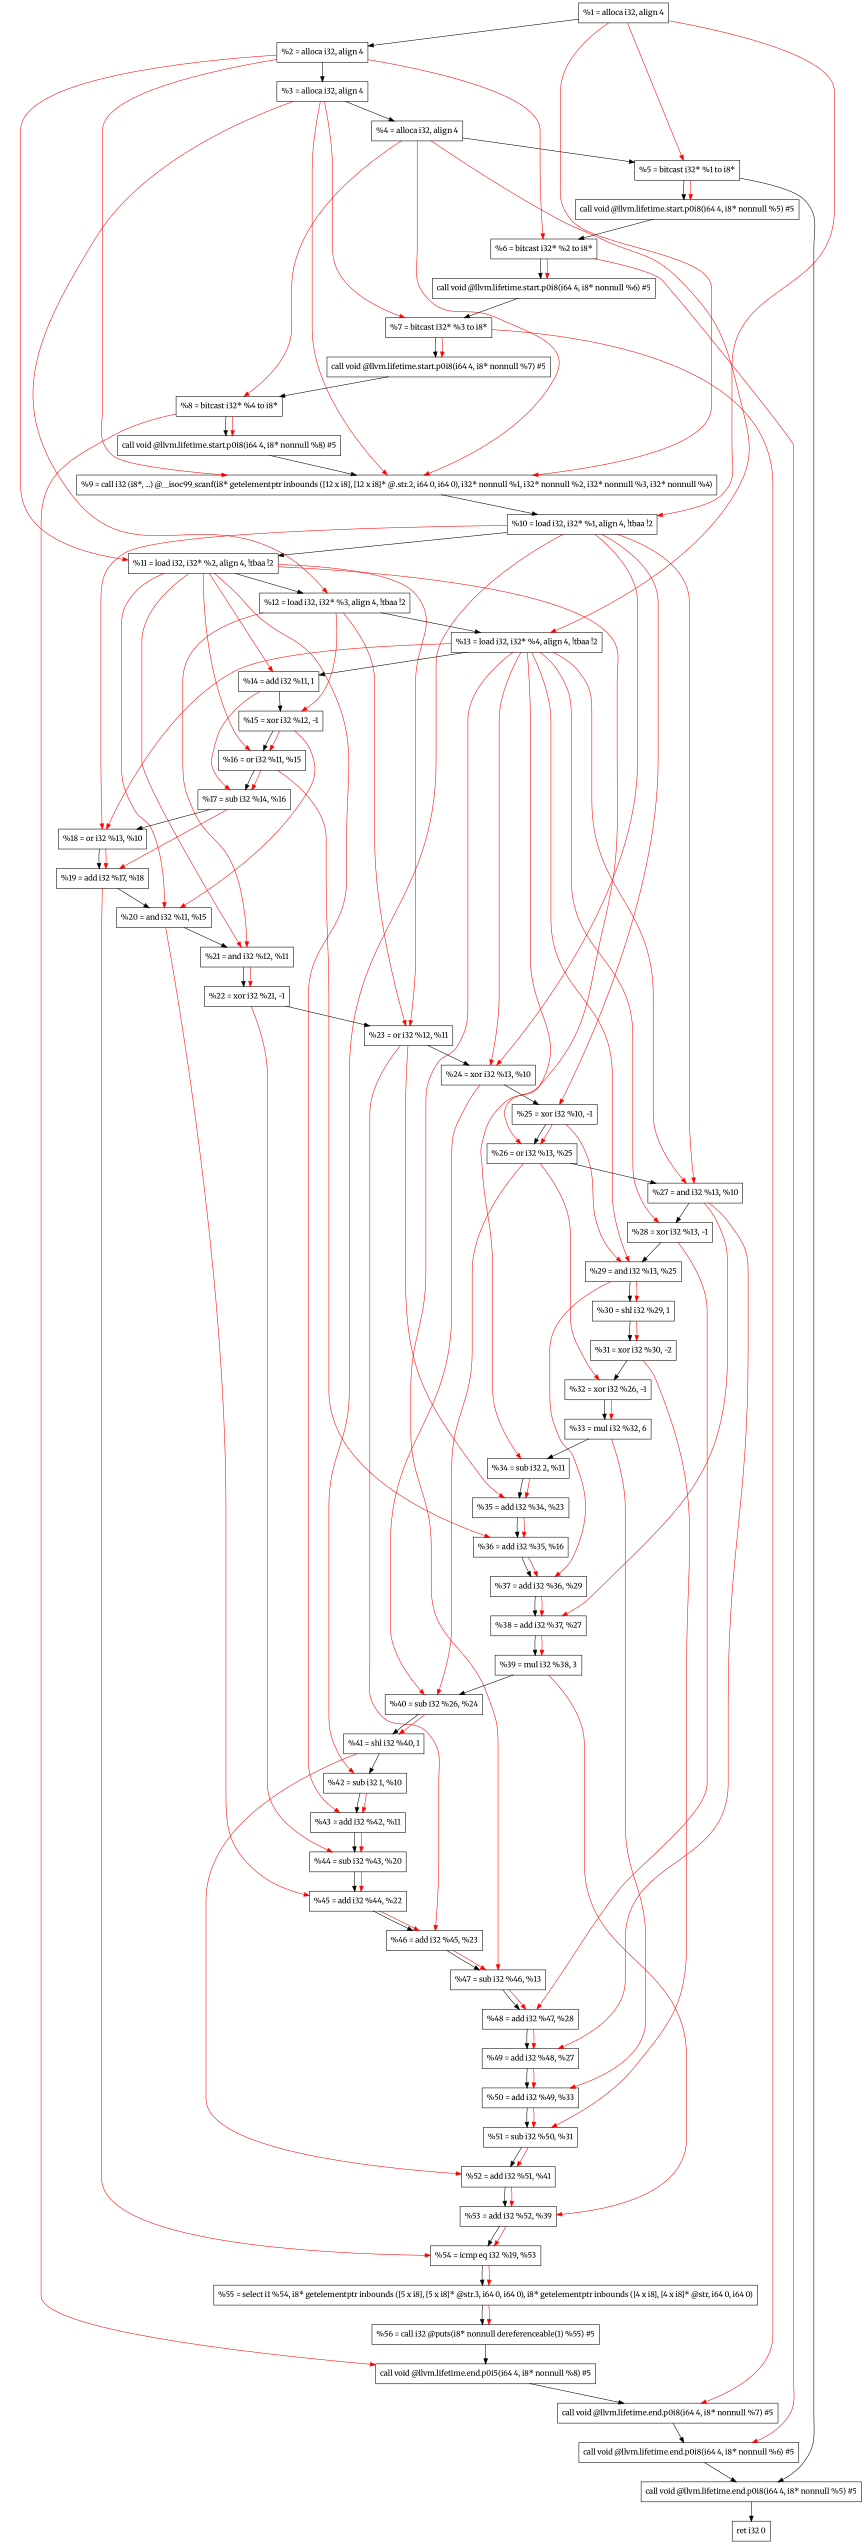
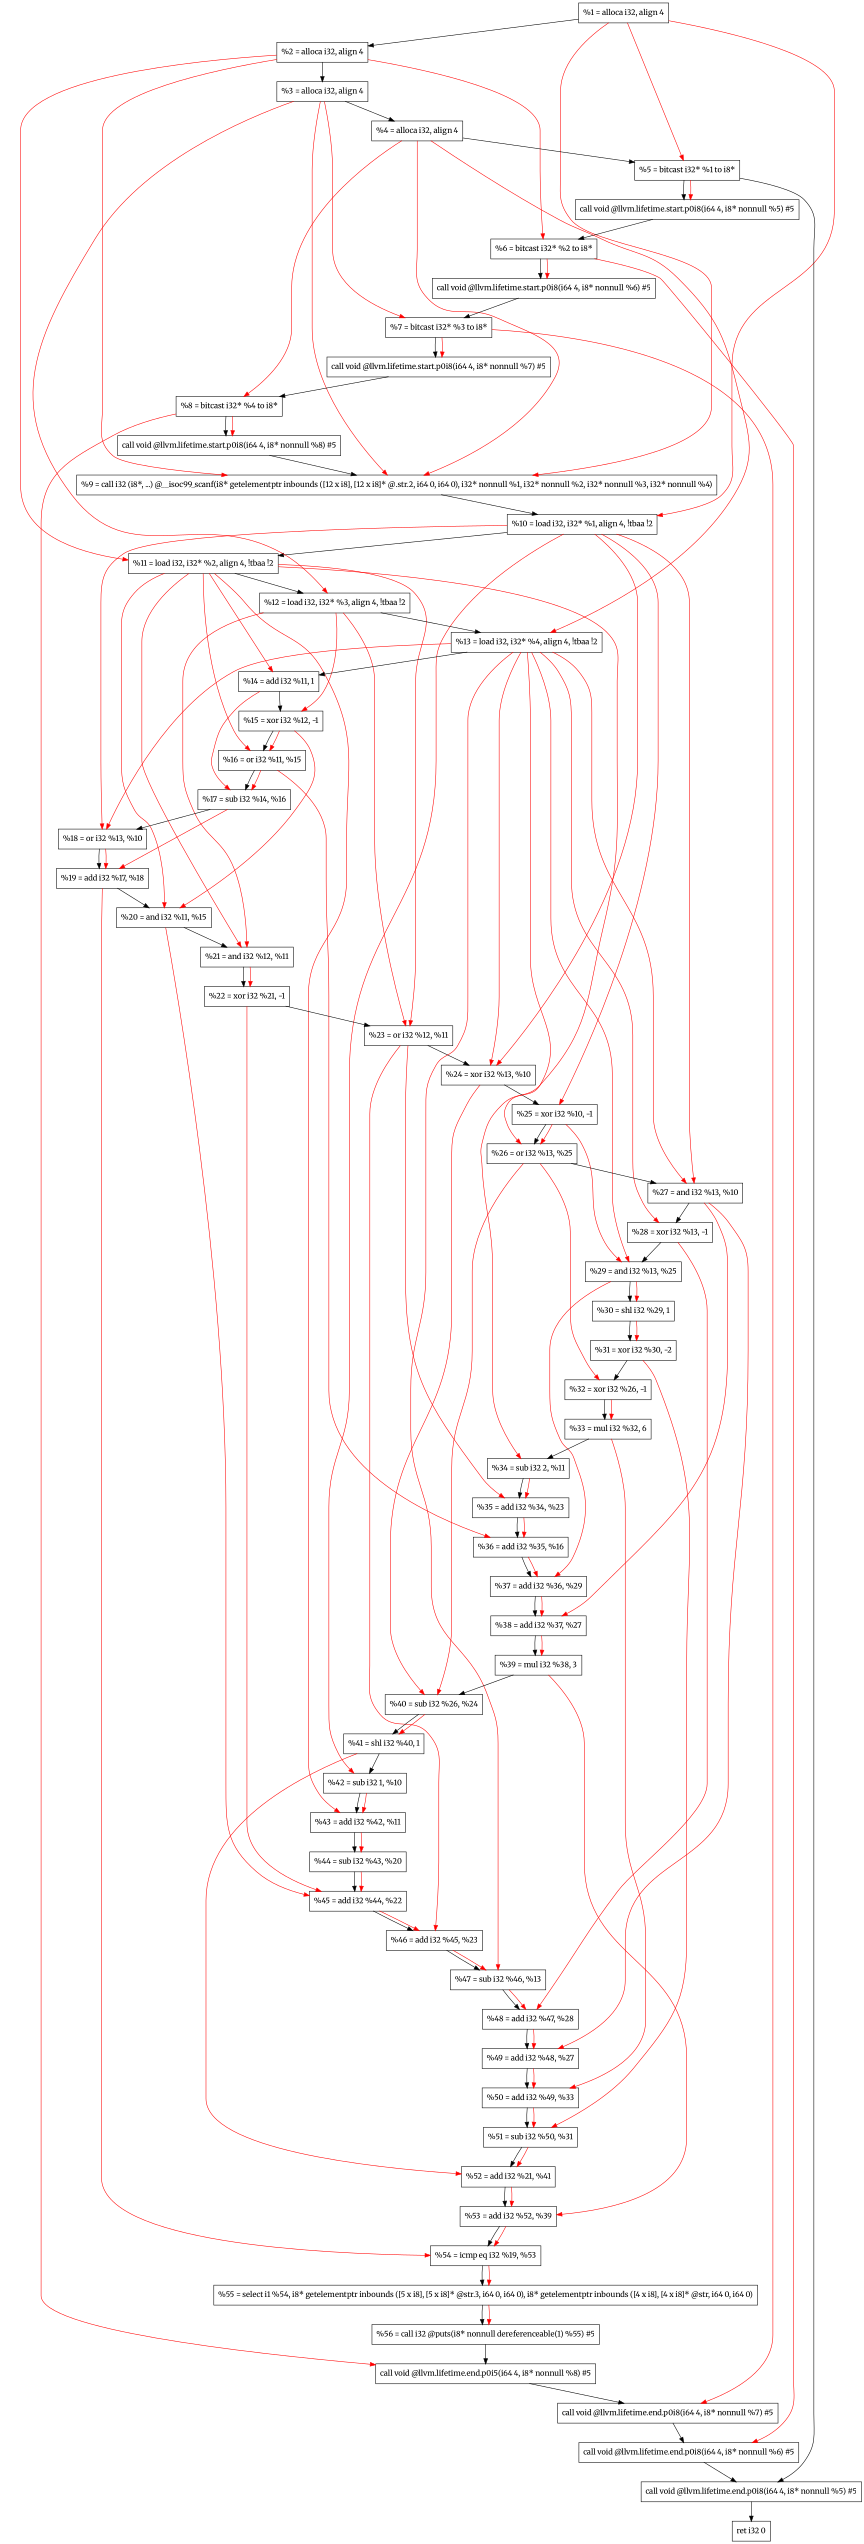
edge "%22 = xor i32 %21, -1" -> "%44 = sub i32 %43, %20": now "%22 = xor i32 %21, -1" -> "%45 = add i32 %44, %22"
node "%52 = add i32 %51, %41": label "%52 = add i32 %51, %41" -> "%52 = add i32 %21, %41"
